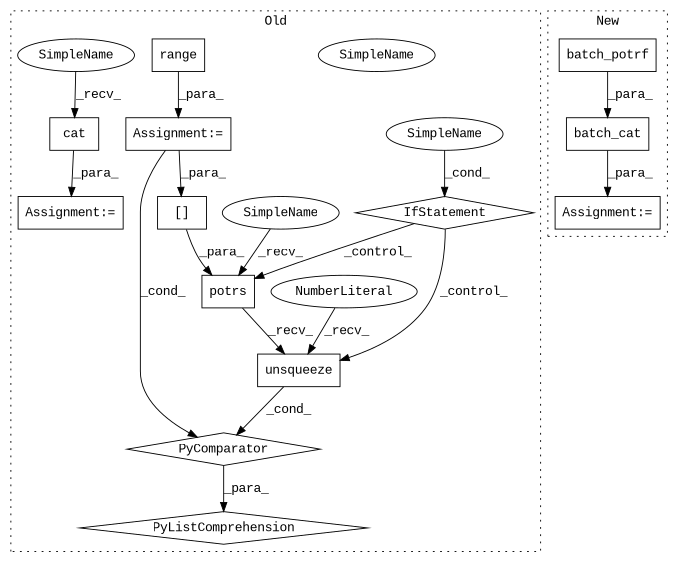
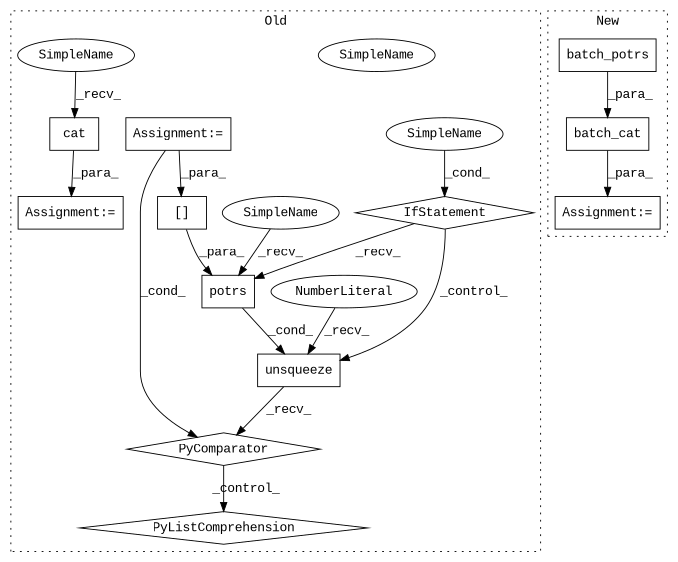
node "range": removed
node "batch_potrf": label "batch_potrf" -> "batch_potrs"
edge "IfStatement" -> "potrs": label "_control_" -> "_recv_"
edge "potrs" -> "unsqueeze": label "_recv_" -> "_cond_"
edge "unsqueeze" -> "PyComparator": label "_cond_" -> "_recv_"
edge "PyComparator" -> "PyListComprehension": label "_para_" -> "_control_"
